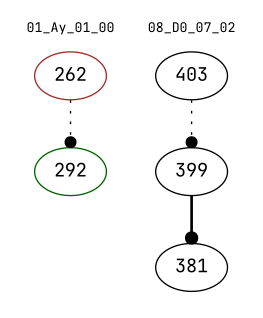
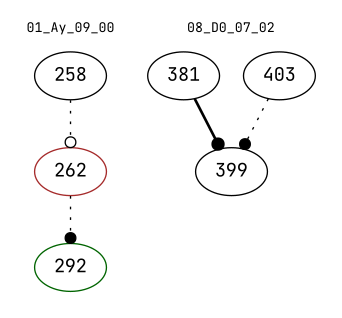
cluster "01_Ay_01_00": label "01_Ay_01_00" -> "01_Ay_09_00"
node "258": added
edge "399" -> "381": reversed
